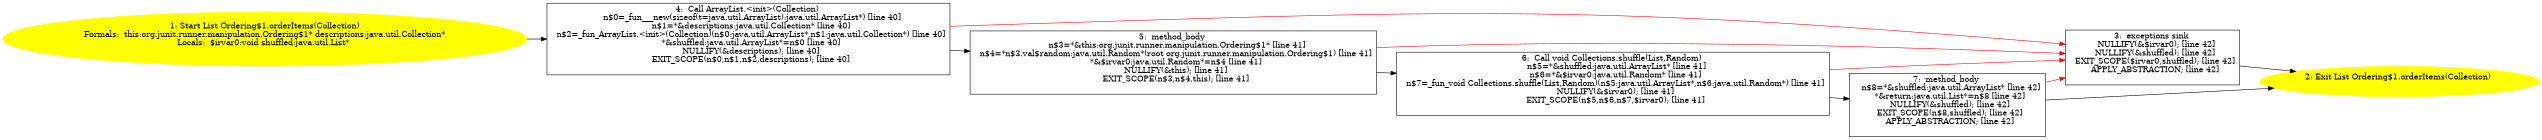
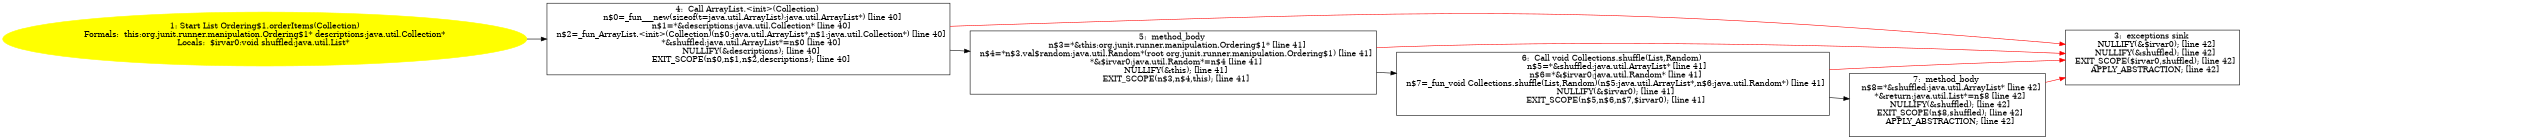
node "2: Exit List Ordering$1.orderItems(Collection)": removed
